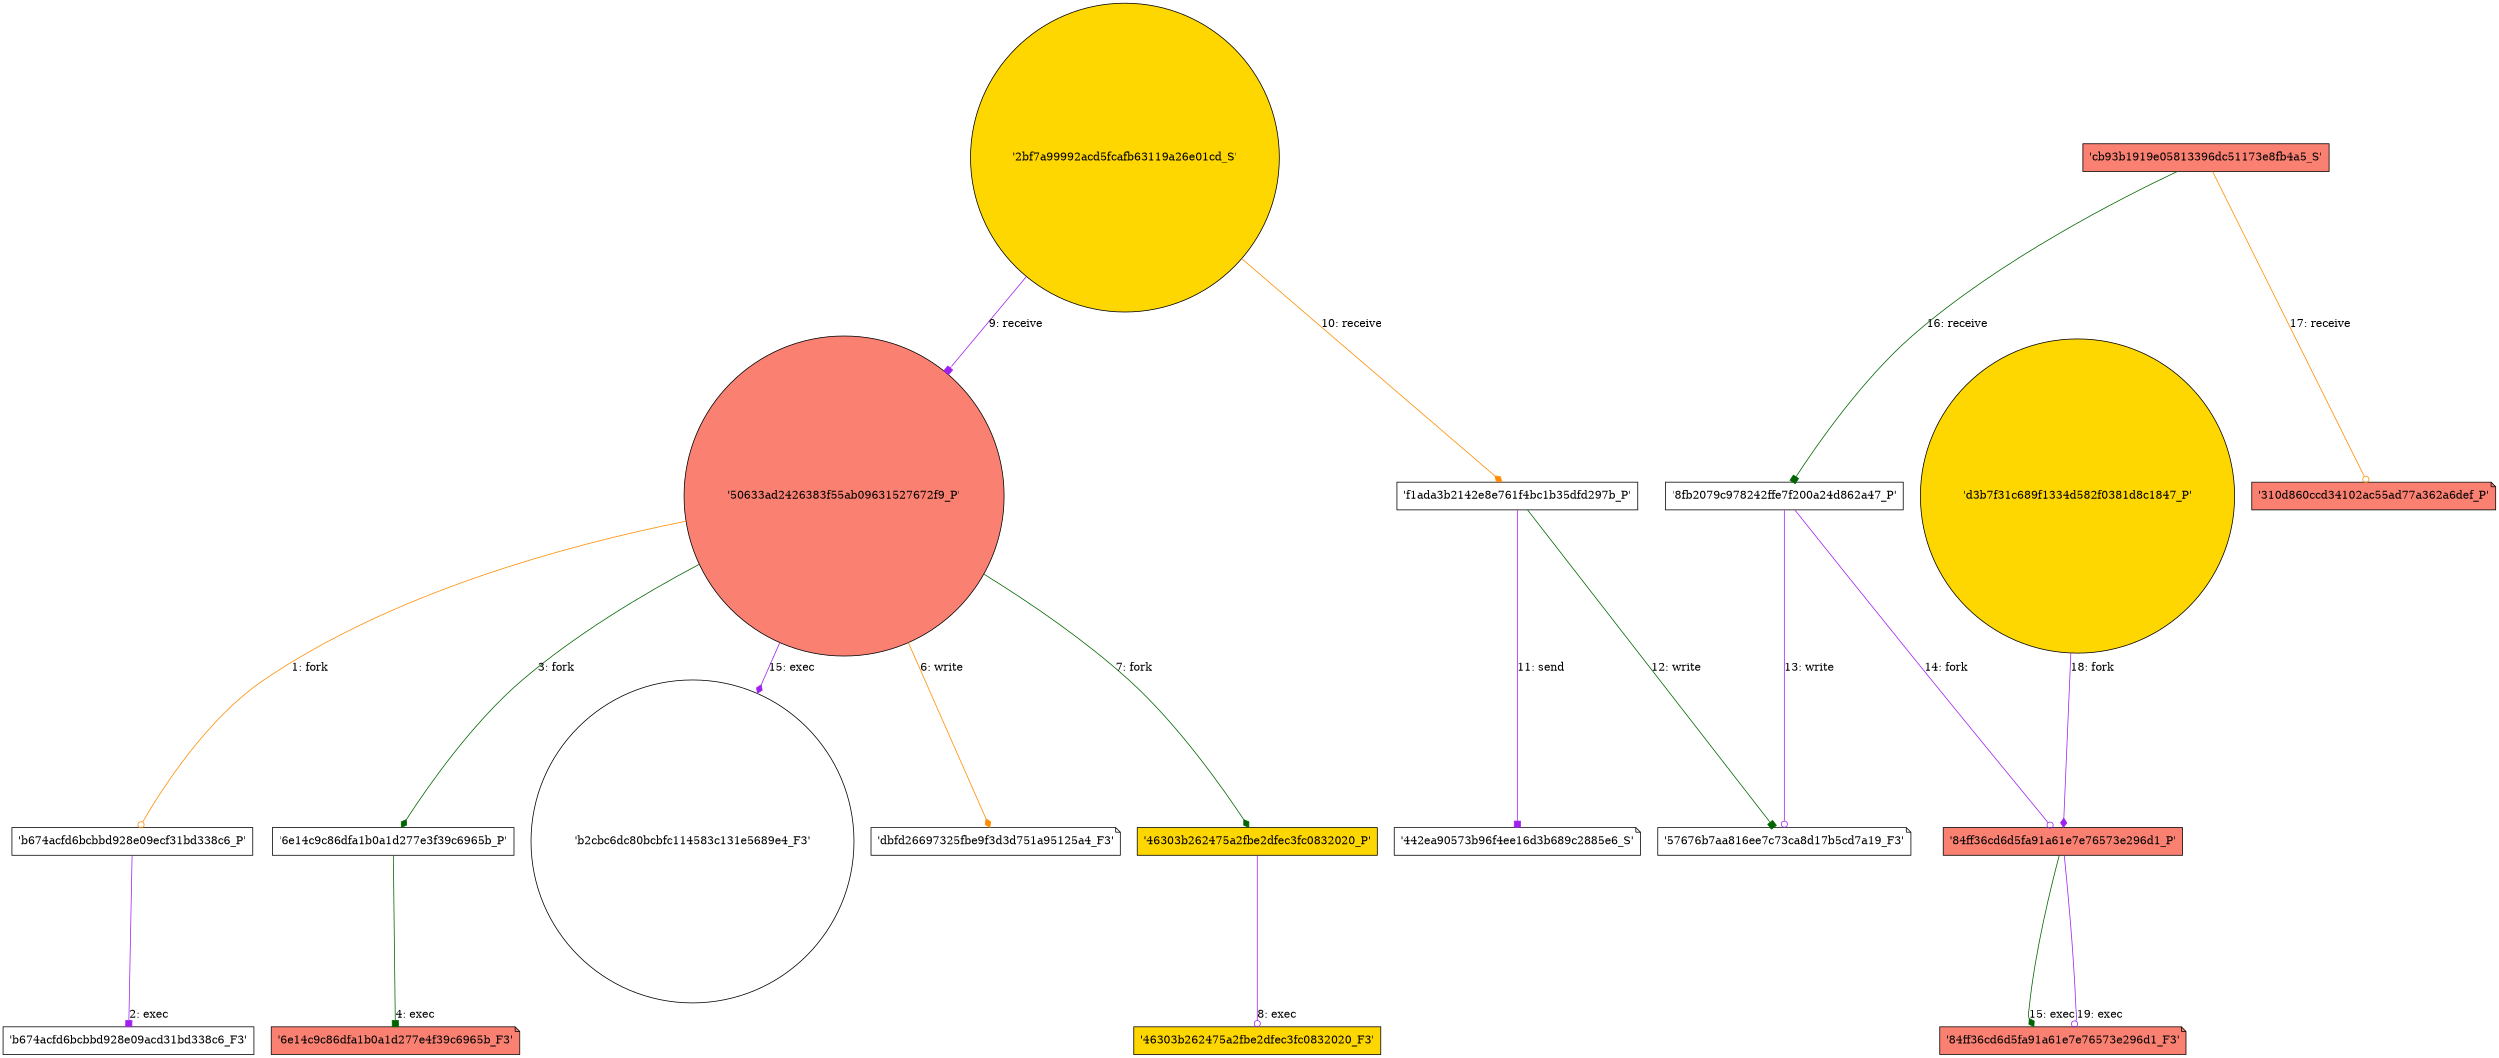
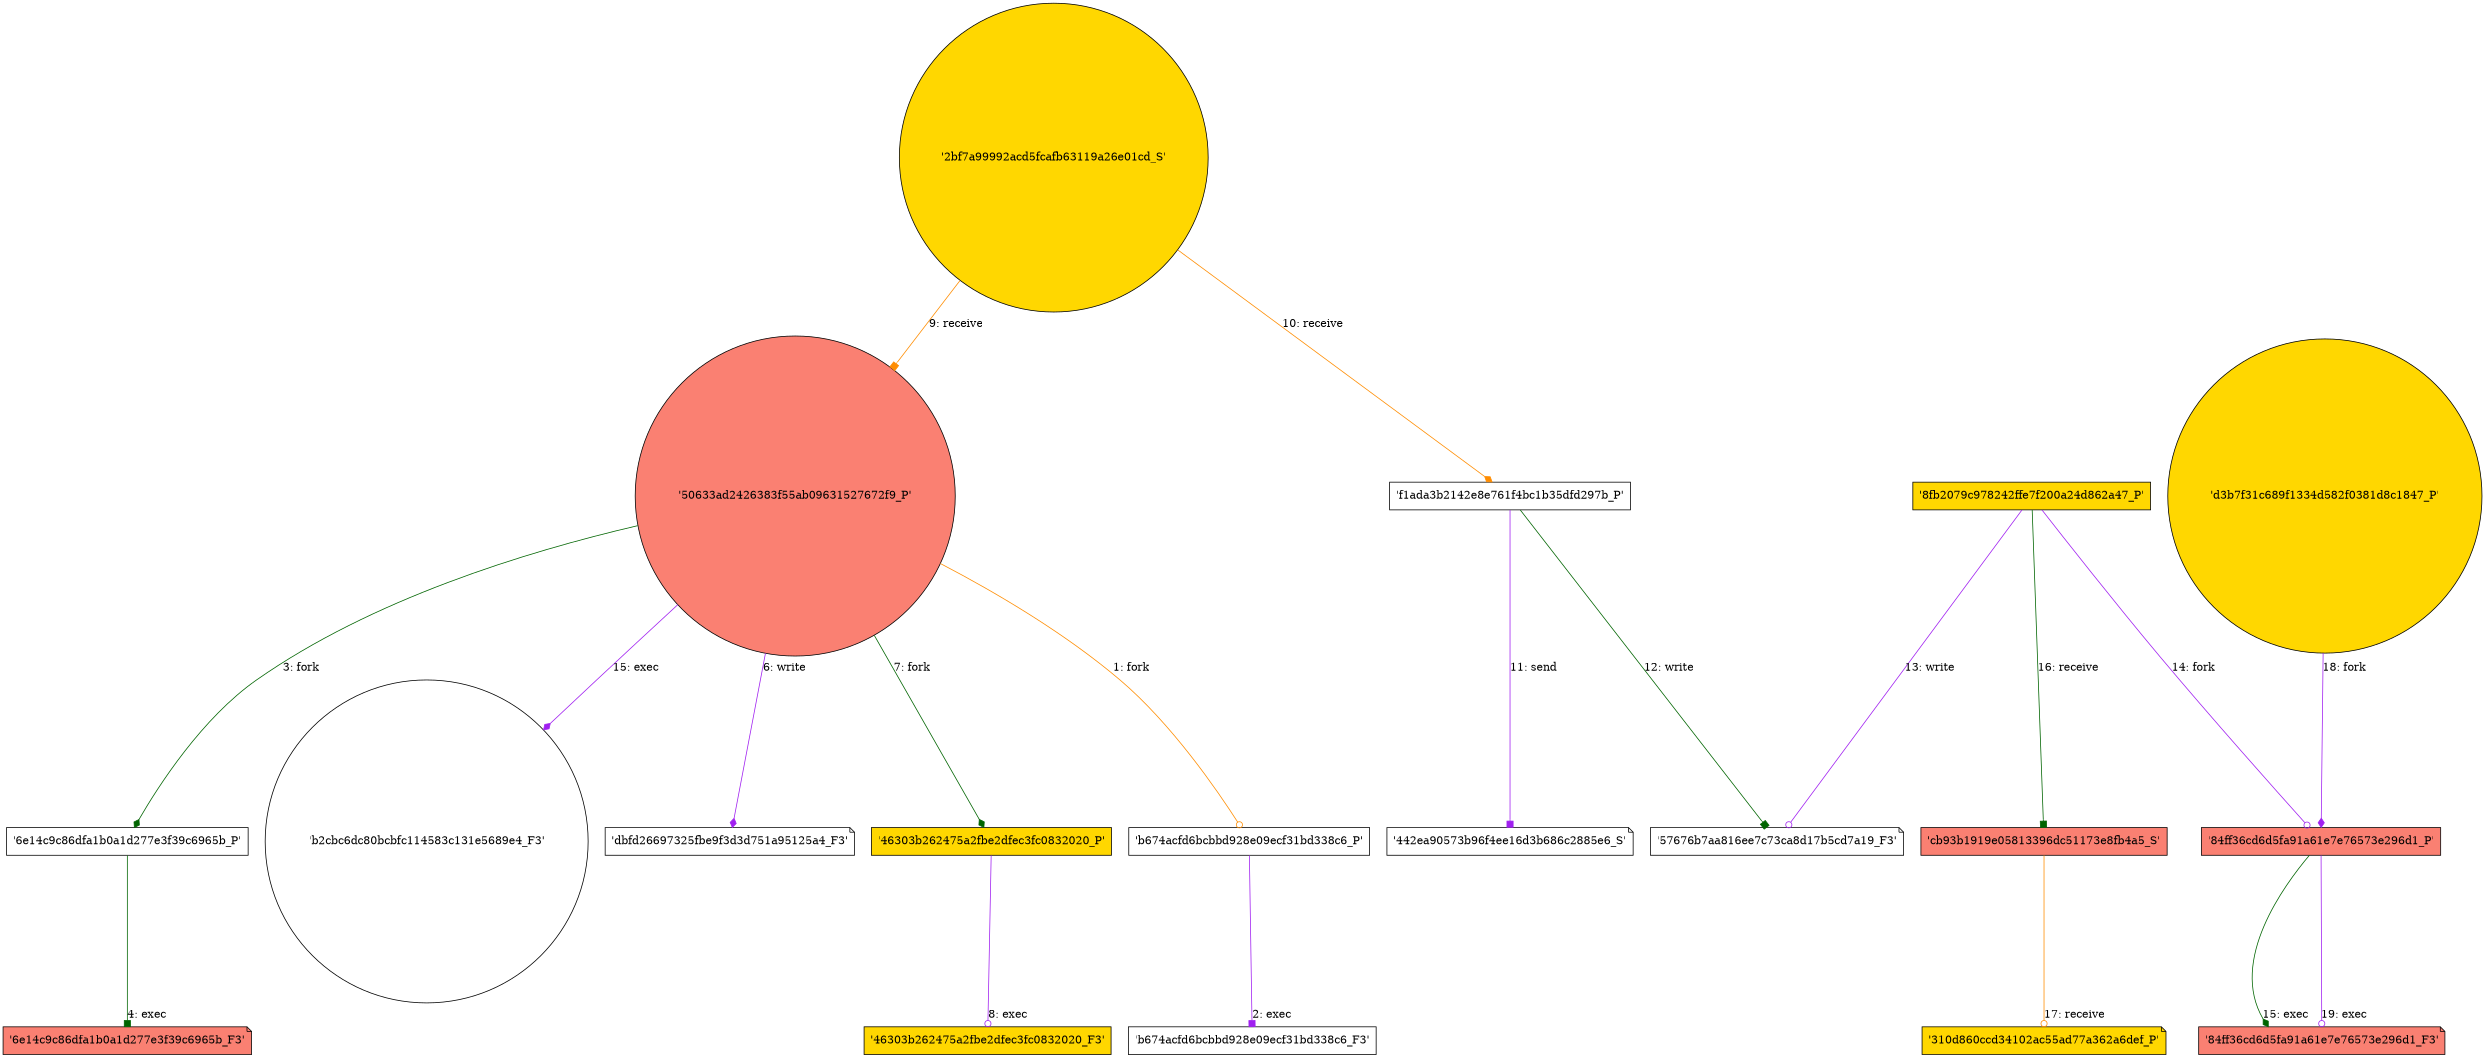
edge "'cb93b1919e05813396dc51173e8fb4a5_S'" -> "'8fb2079c978242ffe7f200a24d862a47_P'": reversed
edge "'2bf7a99992acd5fcafb63119a26e01cd_S'" -> "'50633ad2426383f55ab09631527672f9_P'": color purple -> darkorange
node "'8fb2079c978242ffe7f200a24d862a47_P'": fillcolor white -> gold
node "'310d860ccd34102ac55ad77a362a6def_P'": fillcolor salmon -> gold
edge "'50633ad2426383f55ab09631527672f9_P'" -> "'dbfd26697325fbe9f3d3d751a95125a4_F3'": color darkorange -> purple
node "'442ea90573b96f4ee16d3b689c2885e6_S'": label "'442ea90573b96f4ee16d3b689c2885e6_S'" -> "'442ea90573b96f4ee16d3b686c2885e6_S'"
node "'b674acfd6bcbbd928e09acd31bd338c6_F3'": label "'b674acfd6bcbbd928e09acd31bd338c6_F3'" -> "'b674acfd6bcbbd928e09ecf31bd338c6_F3'"
node "'6e14c9c86dfa1b0a1d277e4f39c6965b_F3'": label "'6e14c9c86dfa1b0a1d277e4f39c6965b_F3'" -> "'6e14c9c86dfa1b0a1d277e3f39c6965b_F3'"
